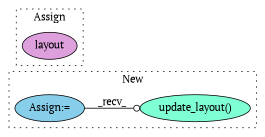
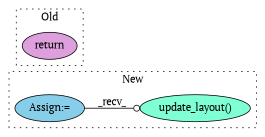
cluster "Assign": label "Assign" -> "Old"
node "layout": label "layout" -> "return"
